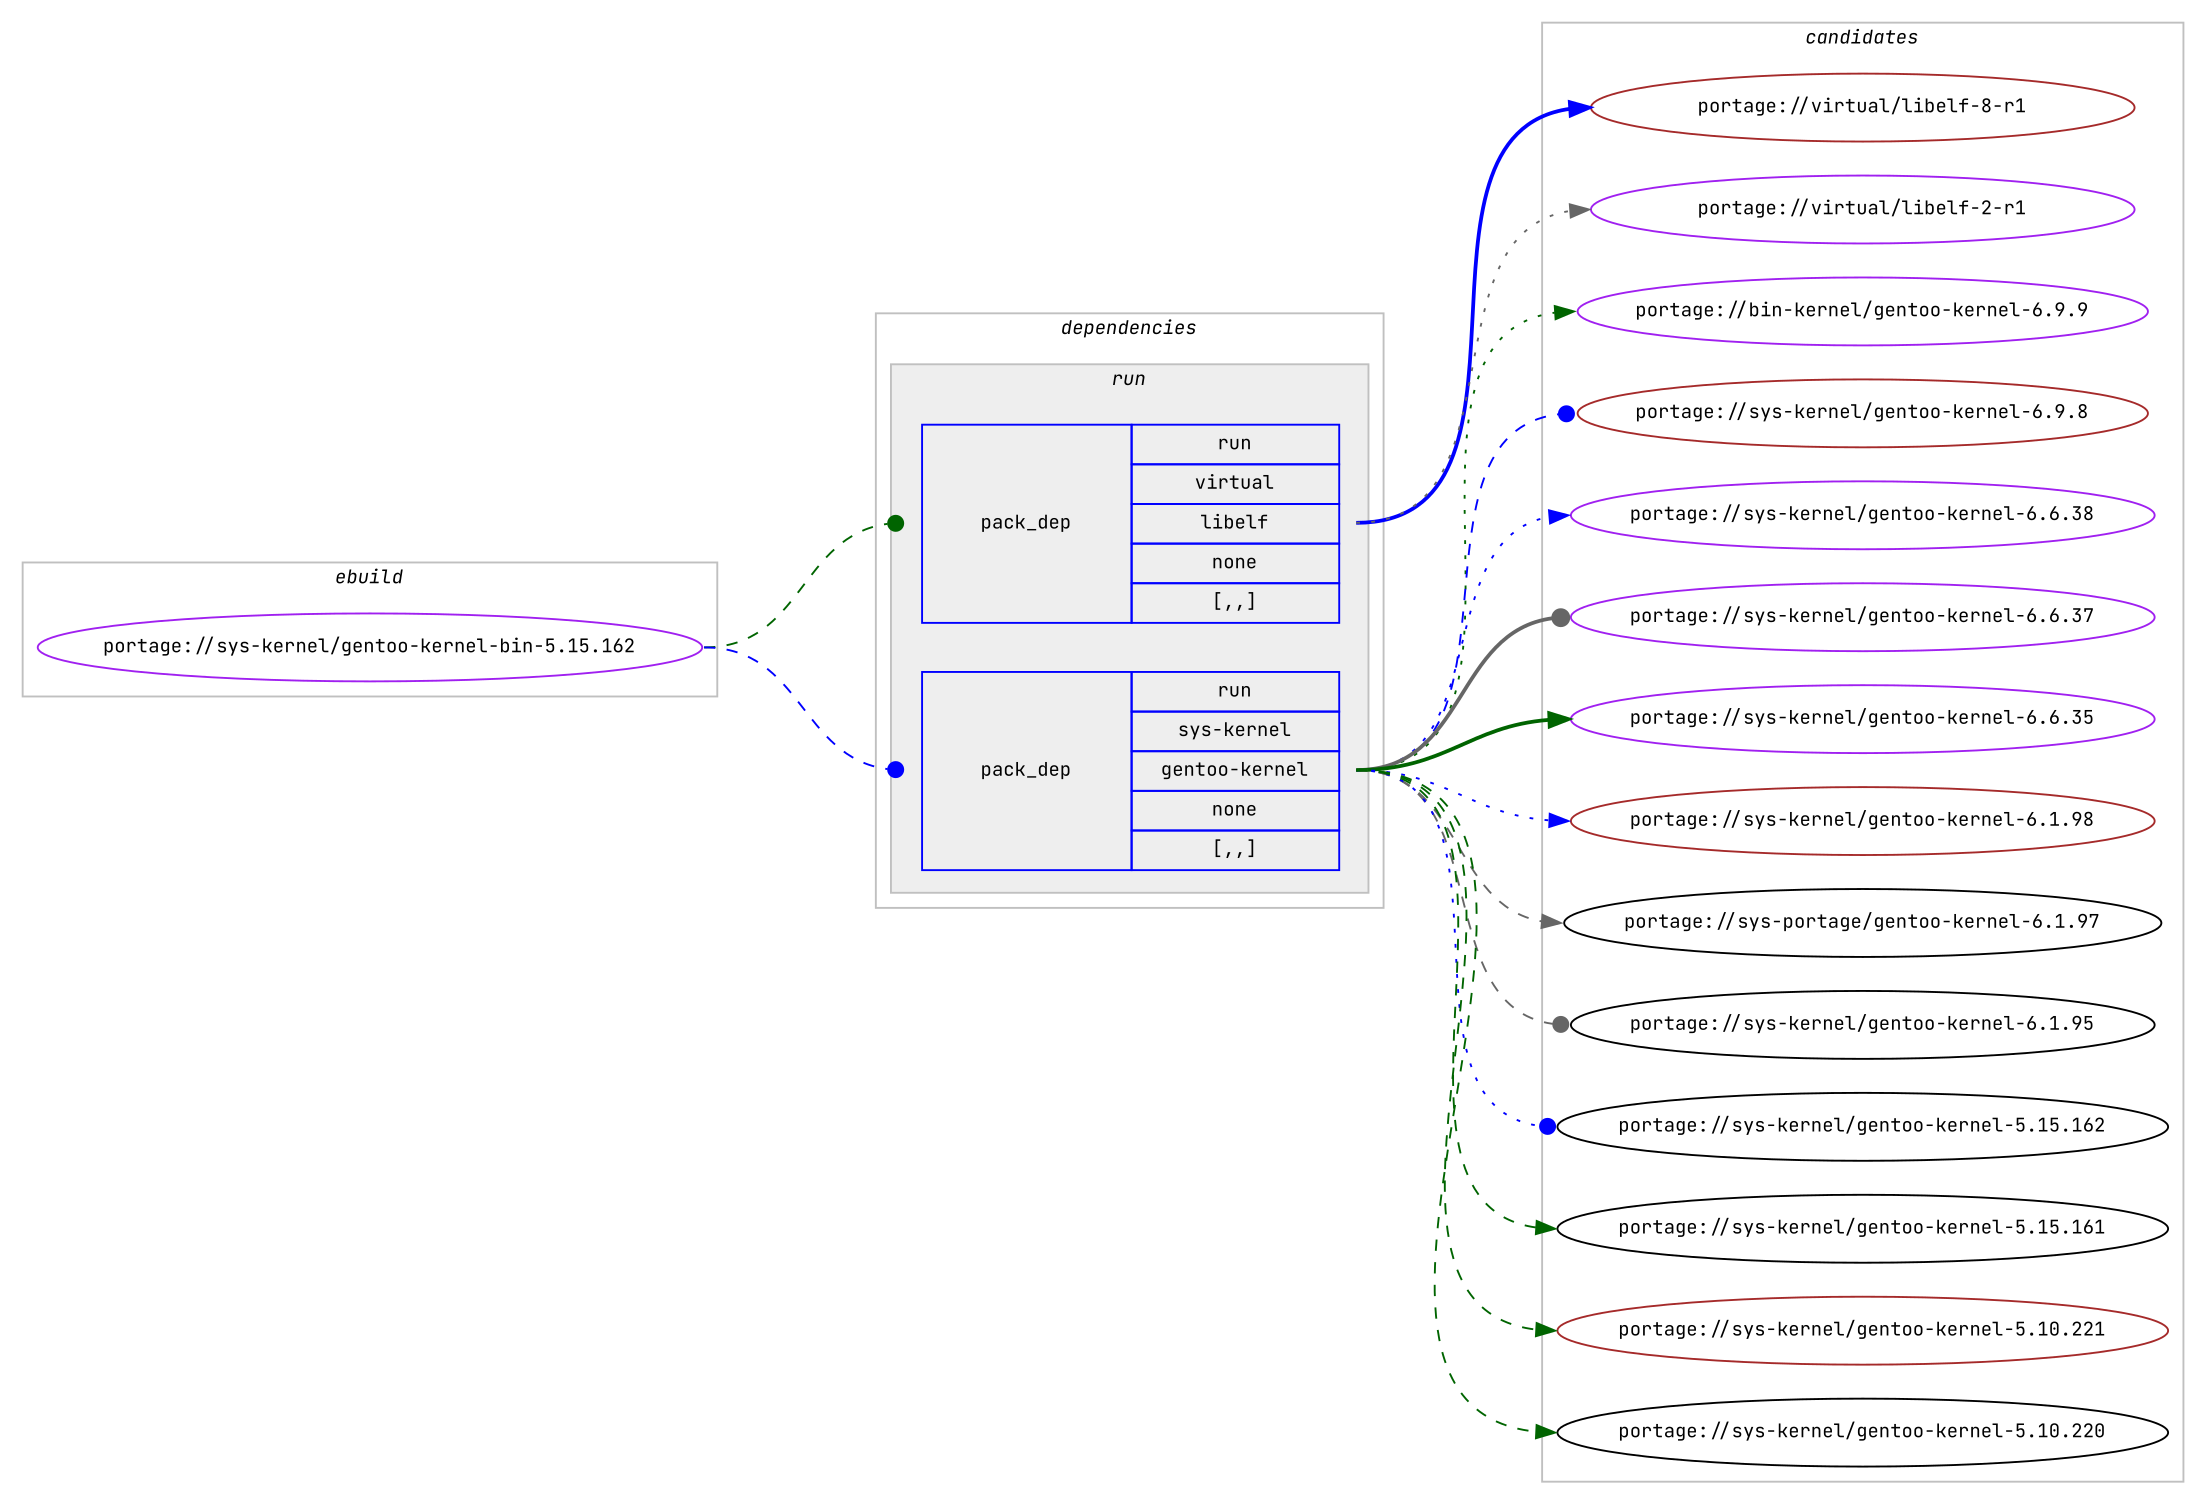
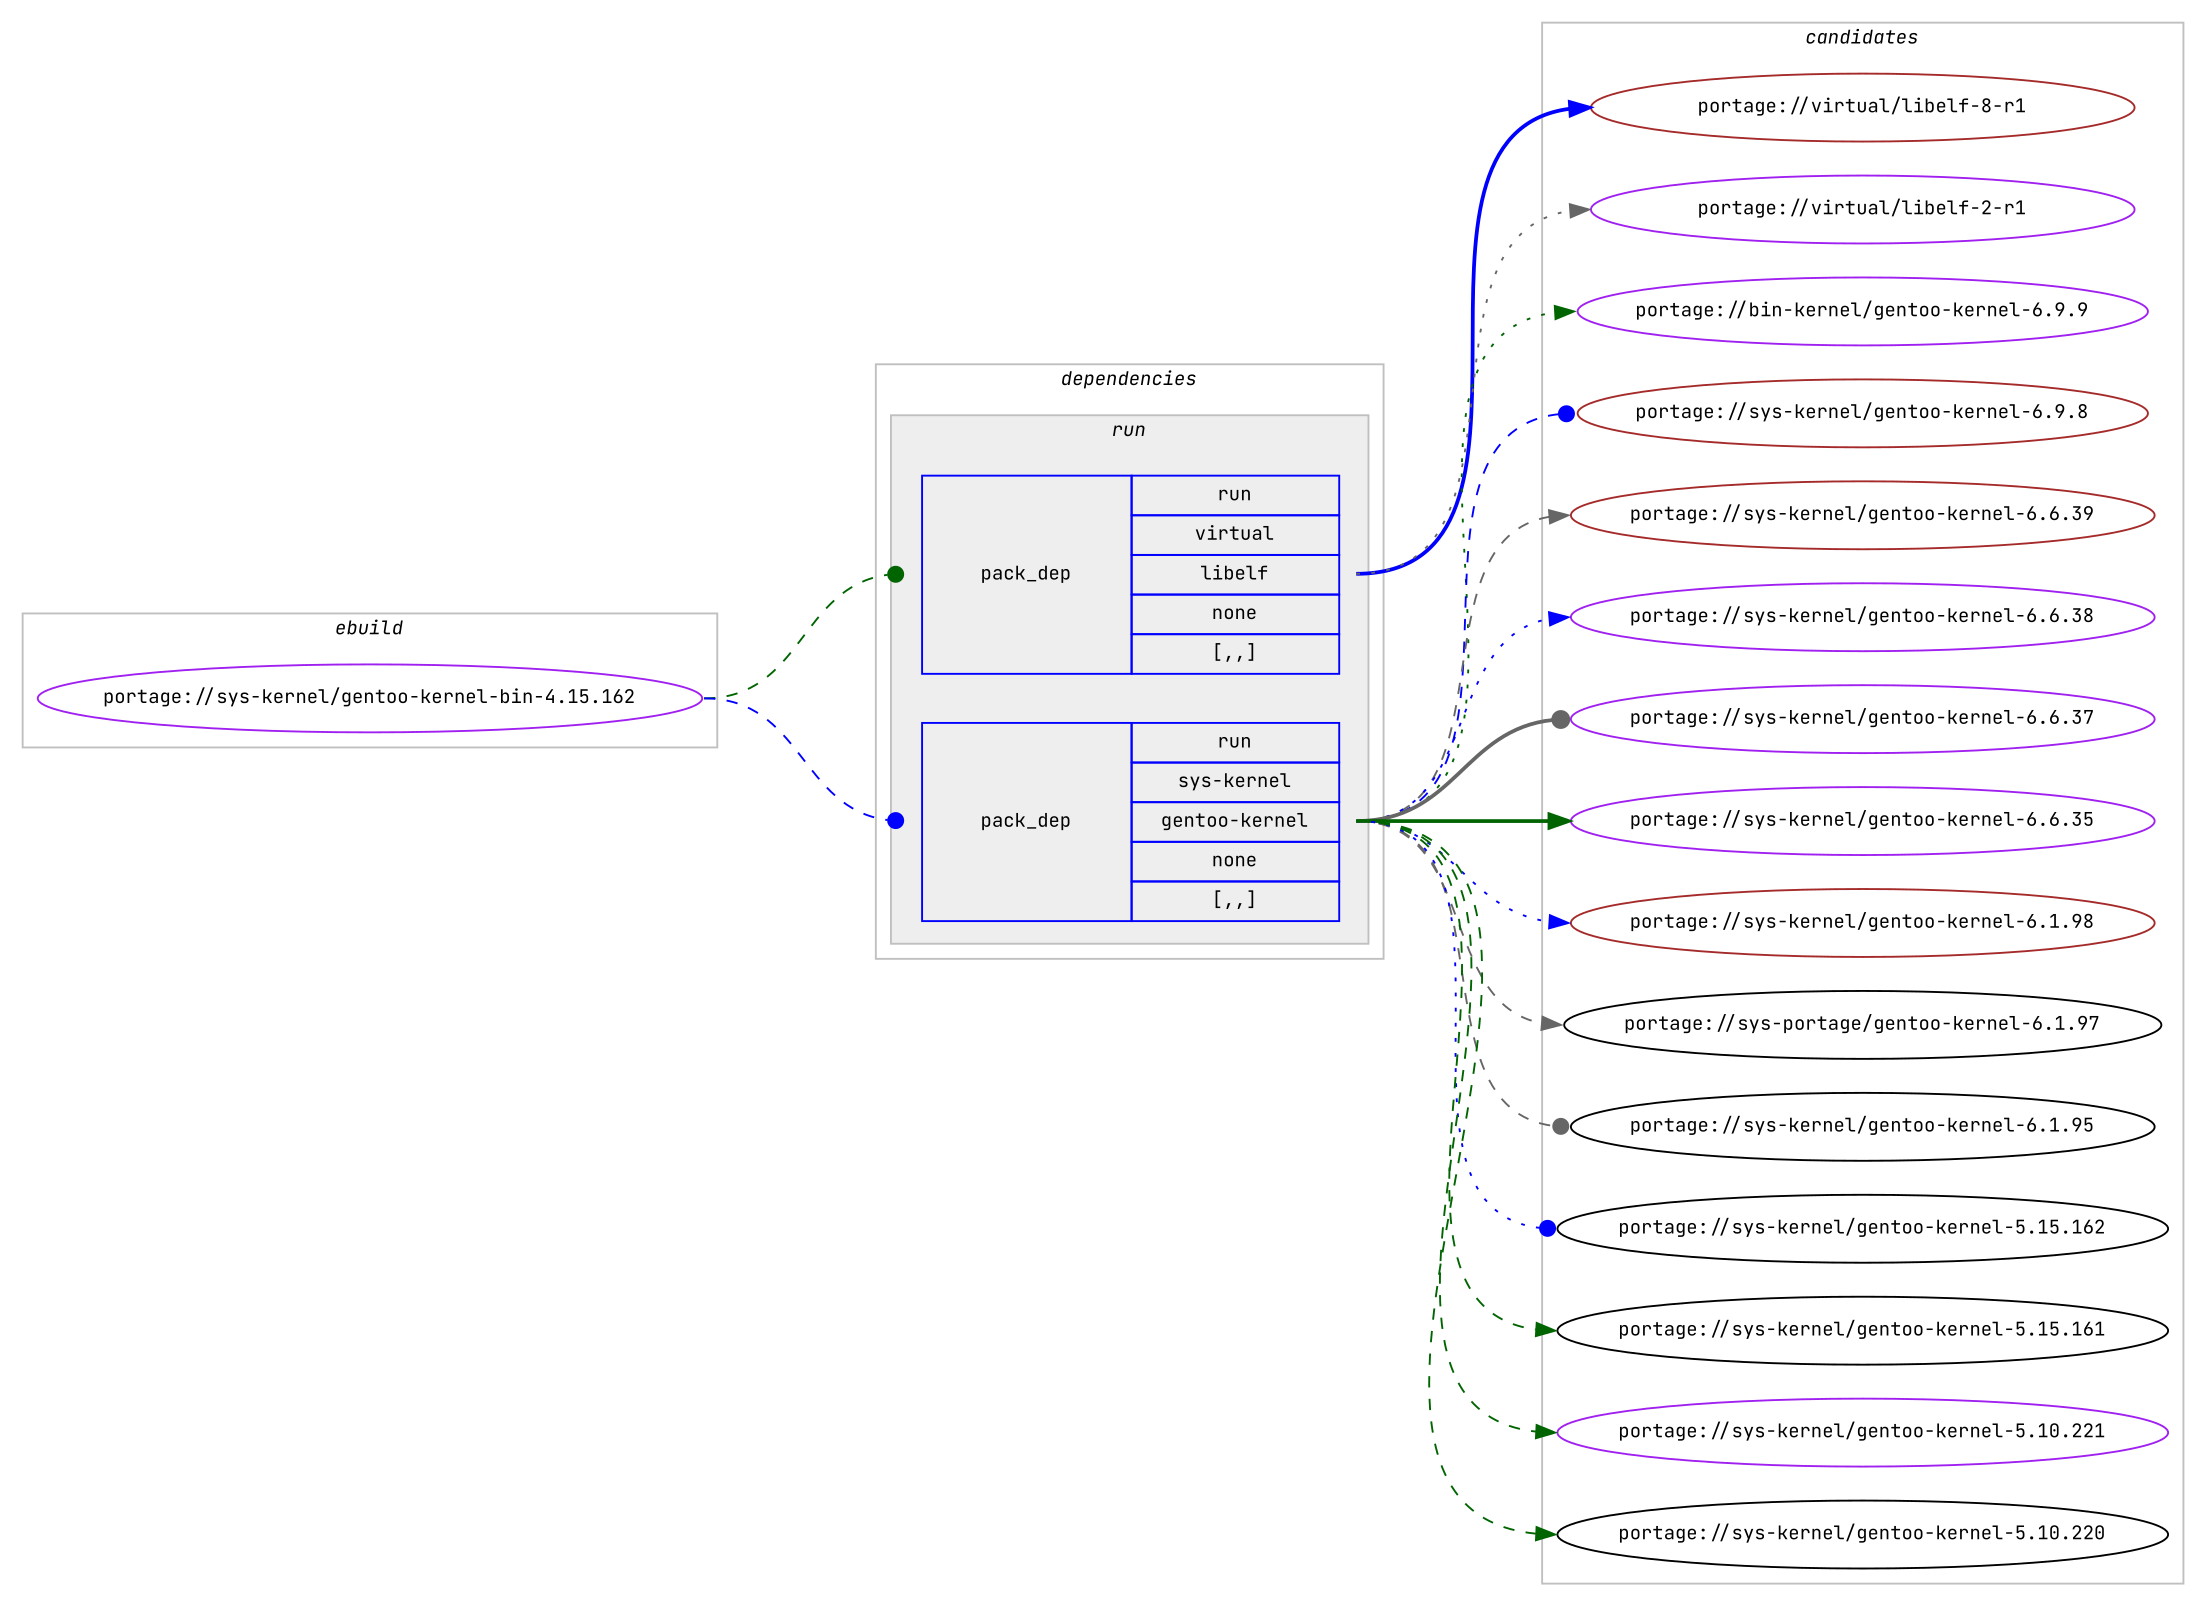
node "portage://sys-kernel/gentoo-kernel-6.6.39": added
node "portage://sys-kernel/gentoo-kernel-bin-5.15.162": label "portage://sys-kernel/gentoo-kernel-bin-5.15.162" -> "portage://sys-kernel/gentoo-kernel-bin-4.15.162"
node "portage://sys-kernel/gentoo-kernel-5.10.221": color brown -> purple
